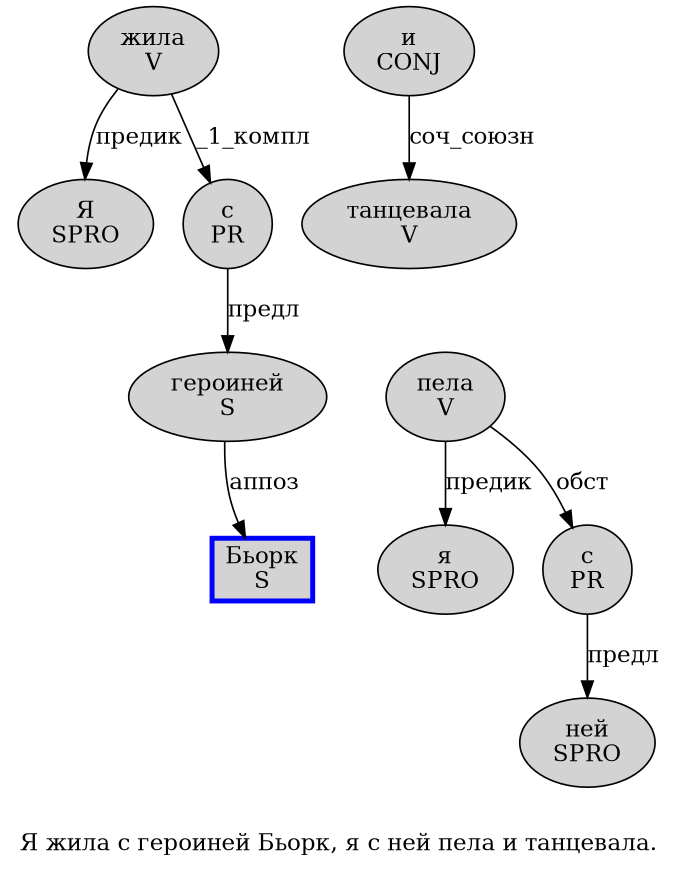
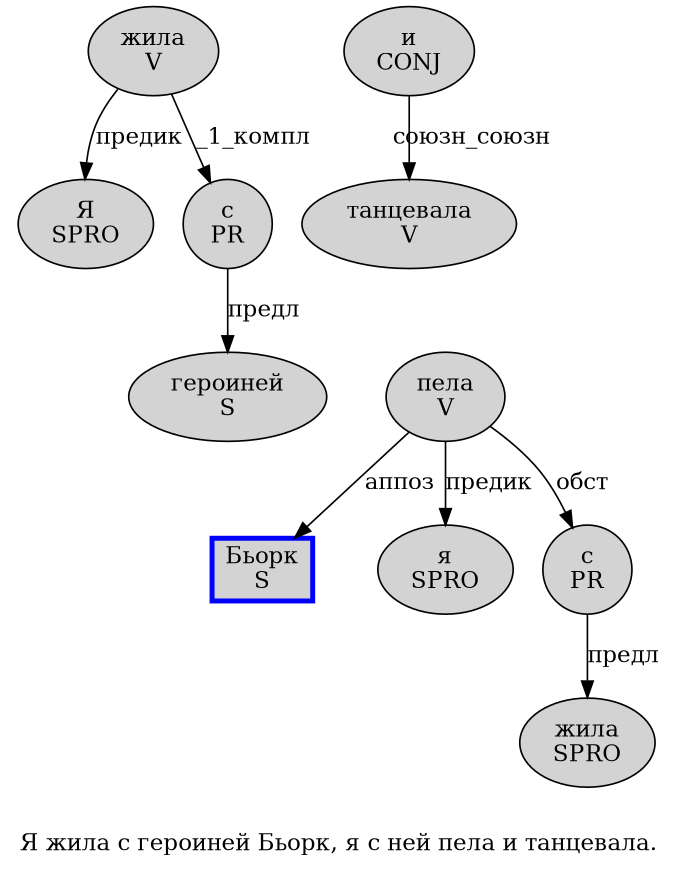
edge "и CONJ" -> "танцевала V": label "соч_союзн" -> "союзн_союзн"
edge "героиней S" -> "Бьорк S": now "пела V" -> "Бьорк S"
node "ней SPRO": label "ней SPRO" -> "жила SPRO"
